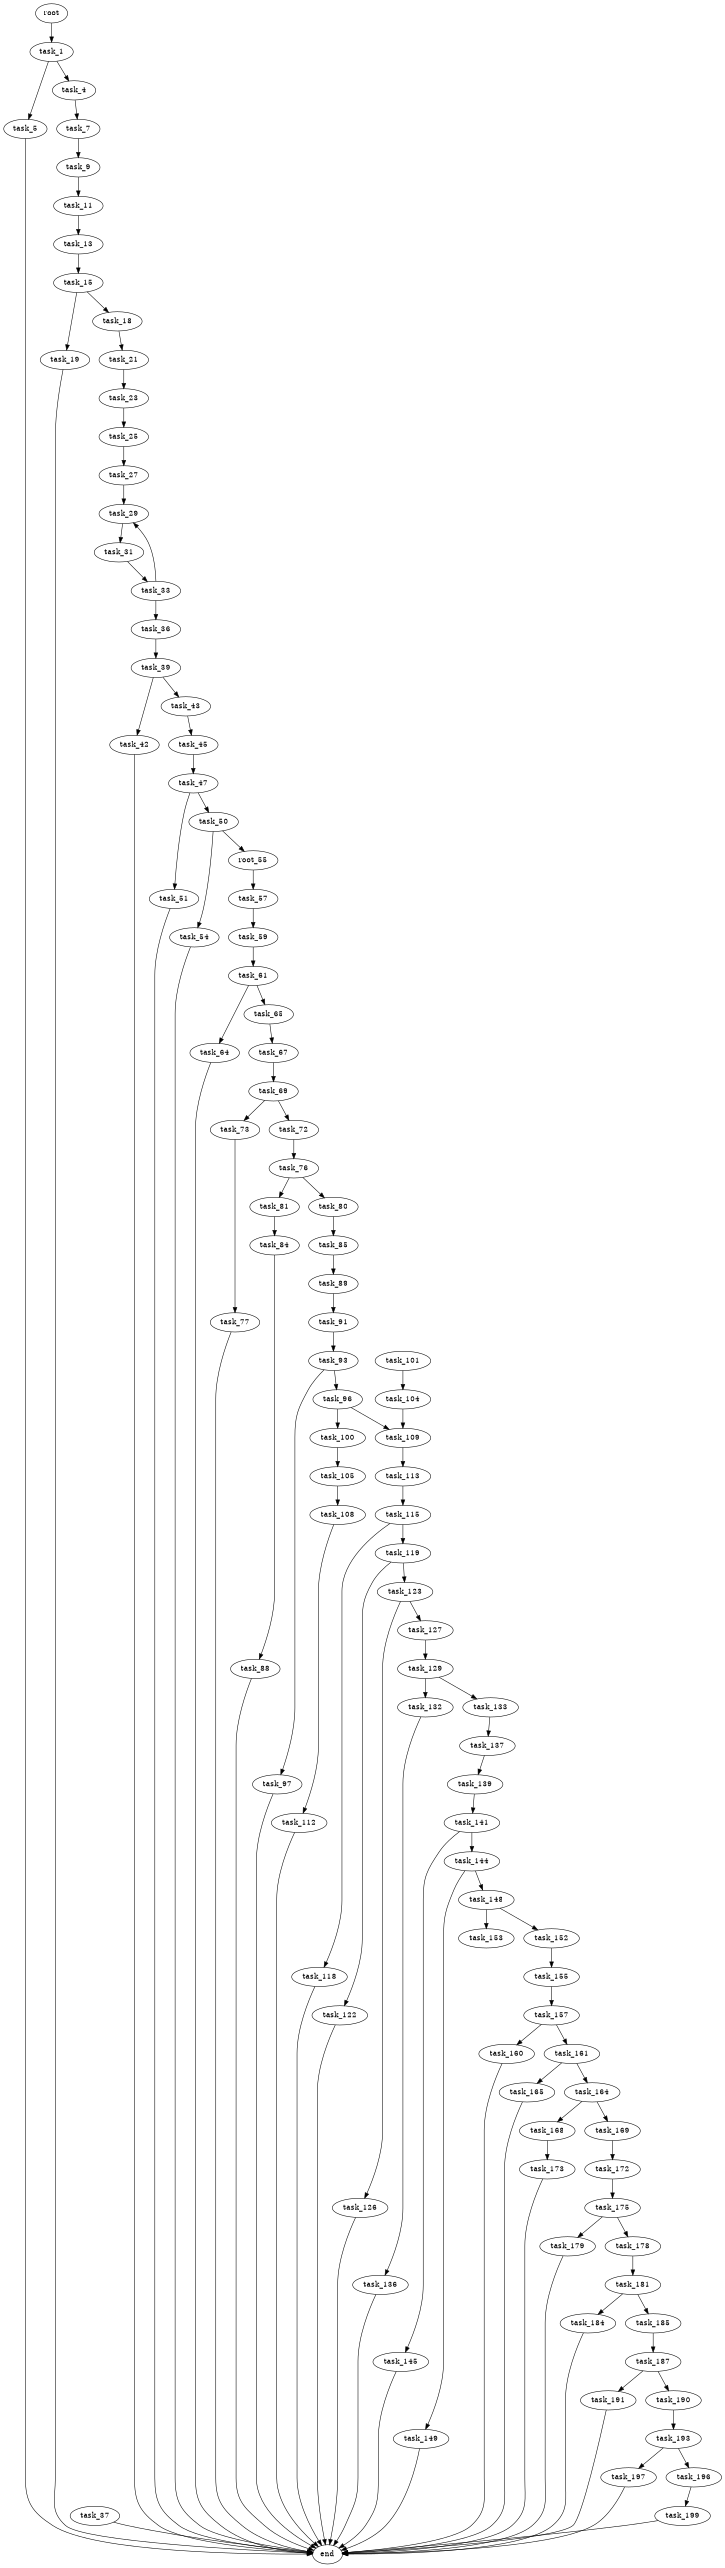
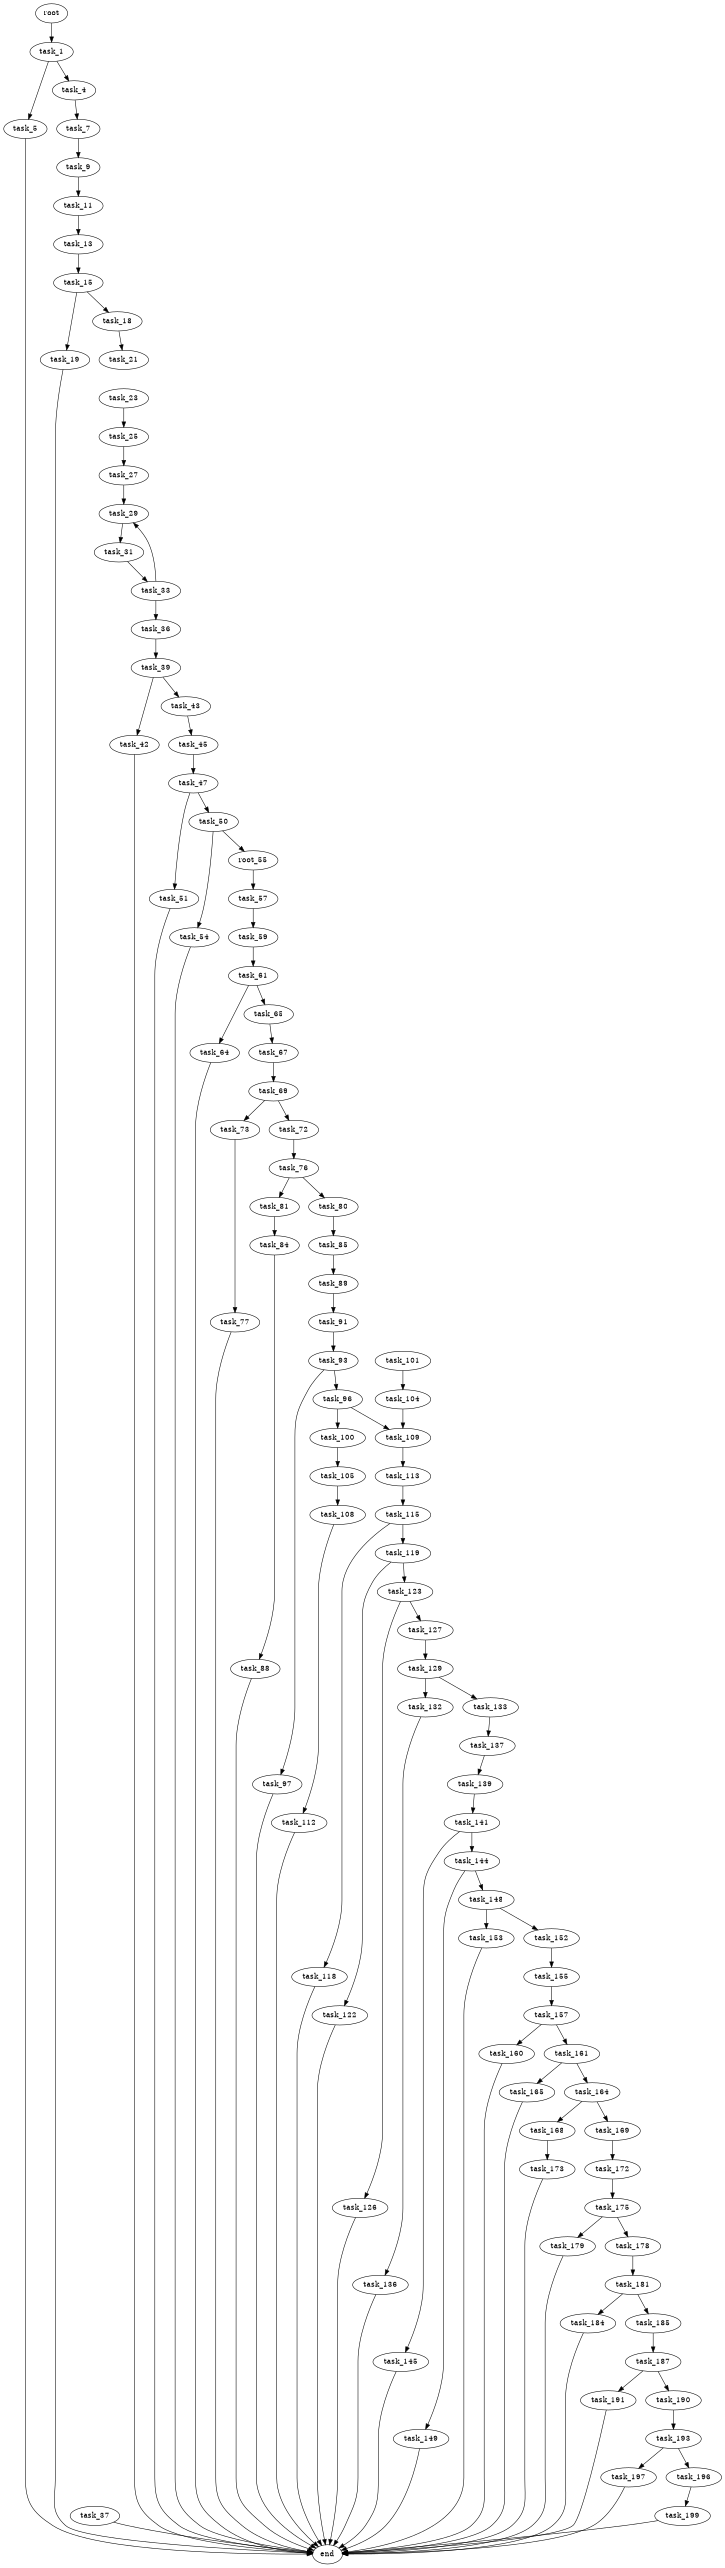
edge "task_21" -> "task_23": removed
edge "task_153" -> "end": added
